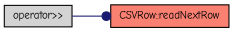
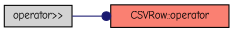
node "CSVRow::readNextRow": label "CSVRow::readNextRow" -> "CSVRow::operator"
